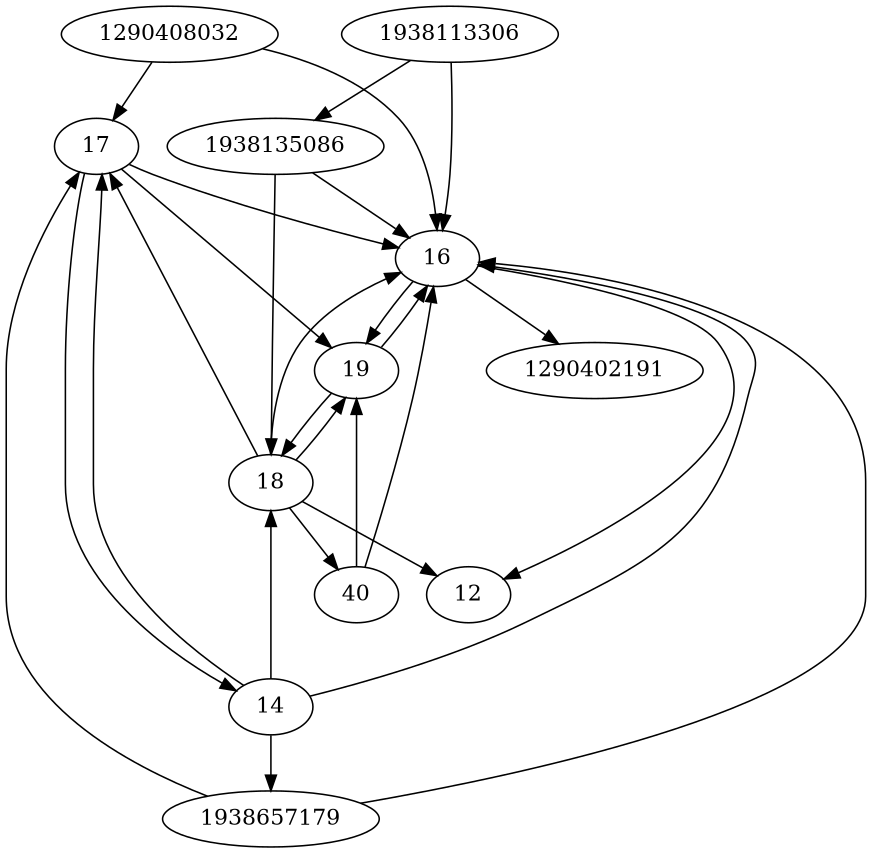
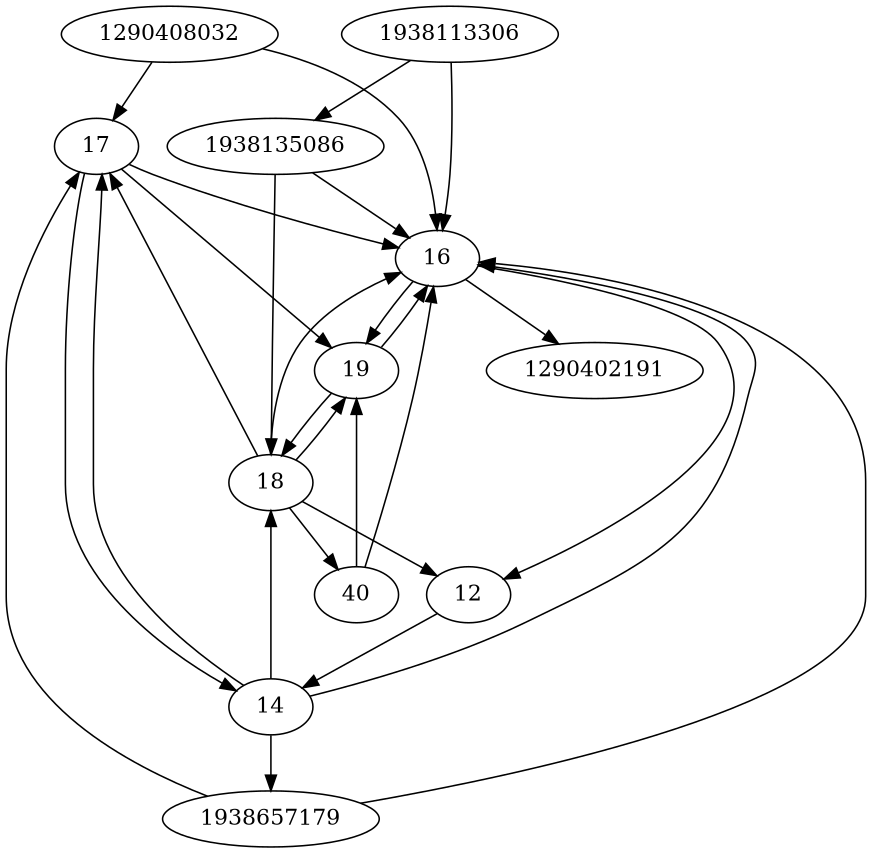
edge "12" -> "14": added
